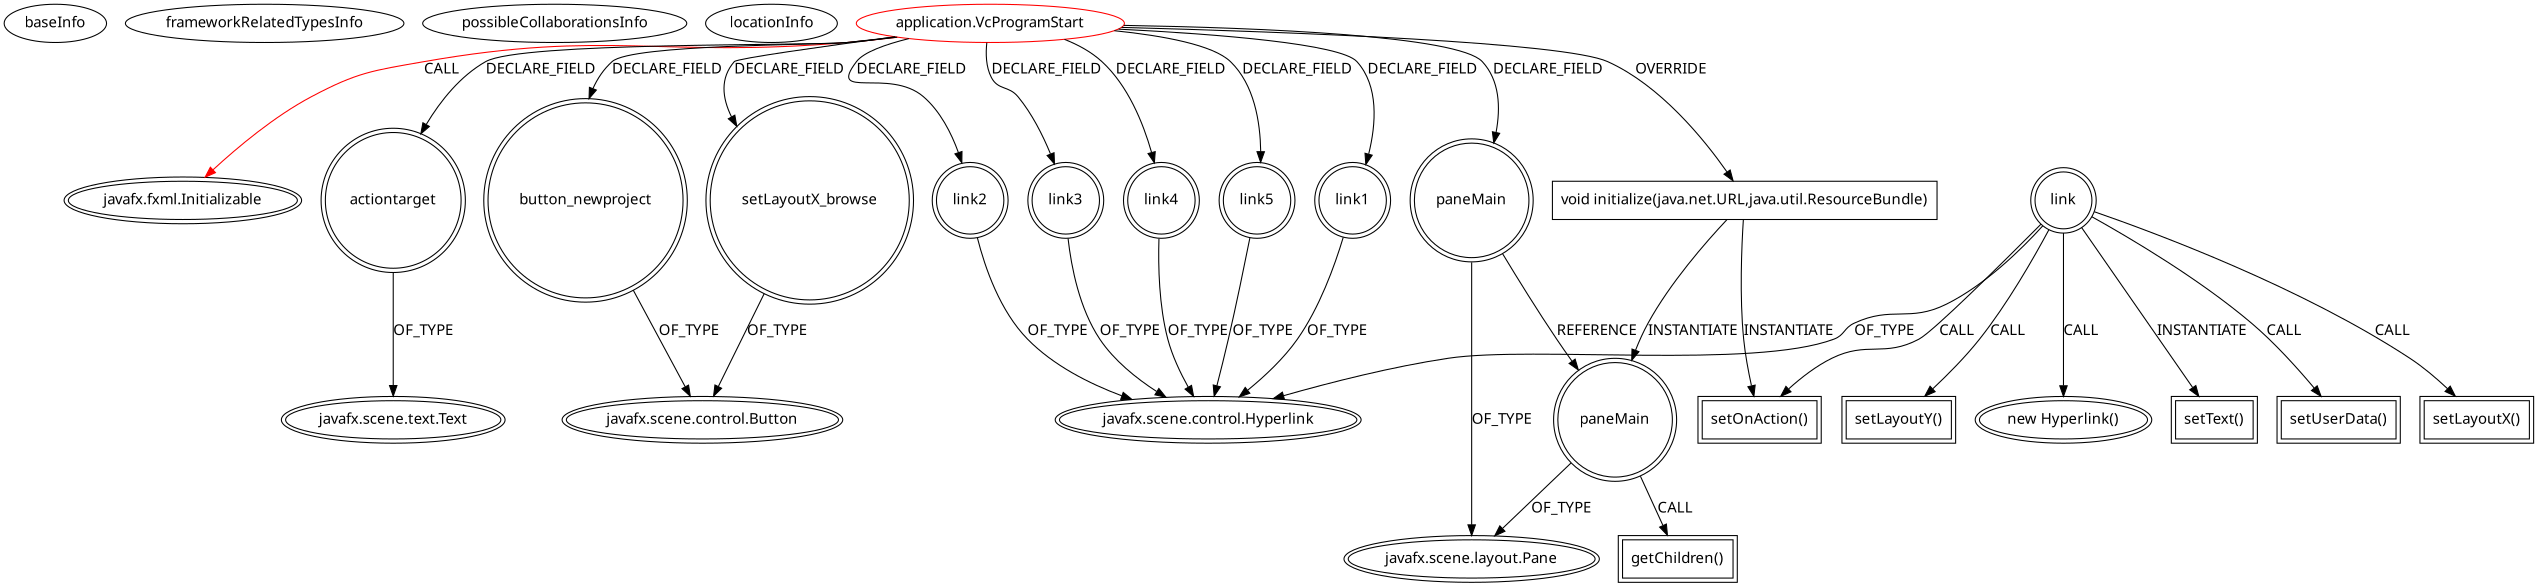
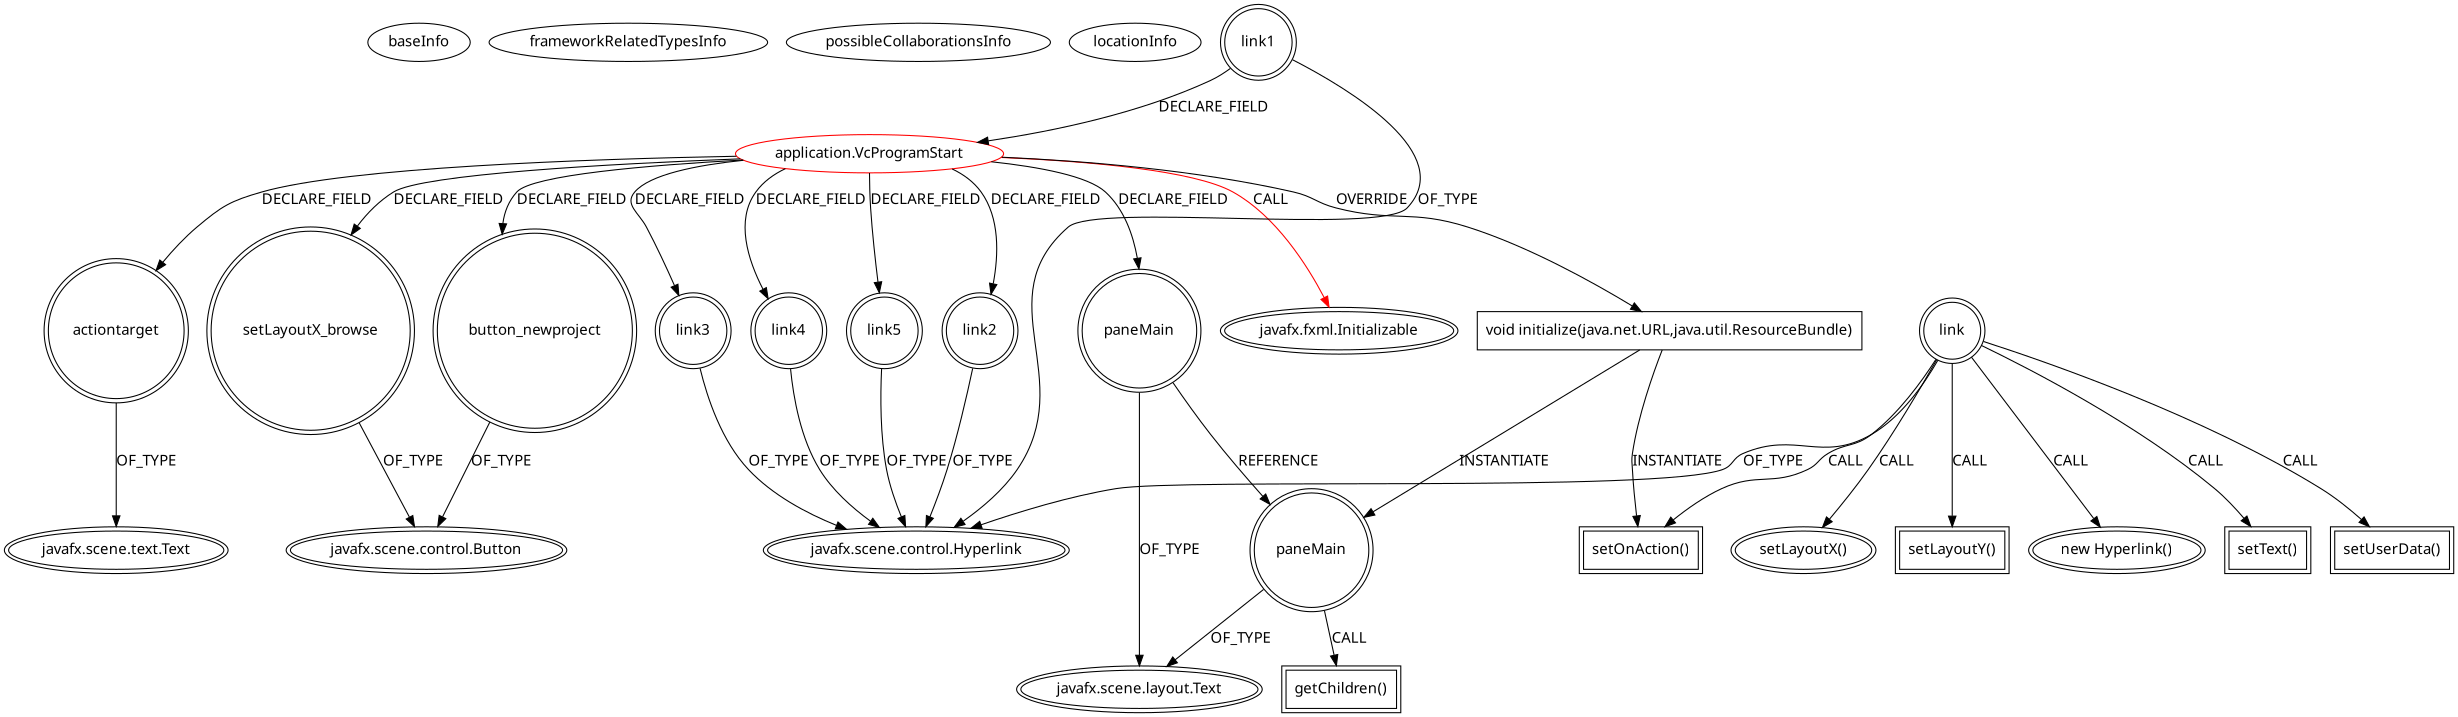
edge "application.VcProgramStart" -> "link1": reversed
edge "link" -> "setText()": label "INSTANTIATE" -> "CALL"
node "setLayoutX()": shape box -> ellipse
node "javafx.scene.layout.Pane": label "javafx.scene.layout.Pane" -> "javafx.scene.layout.Text"
